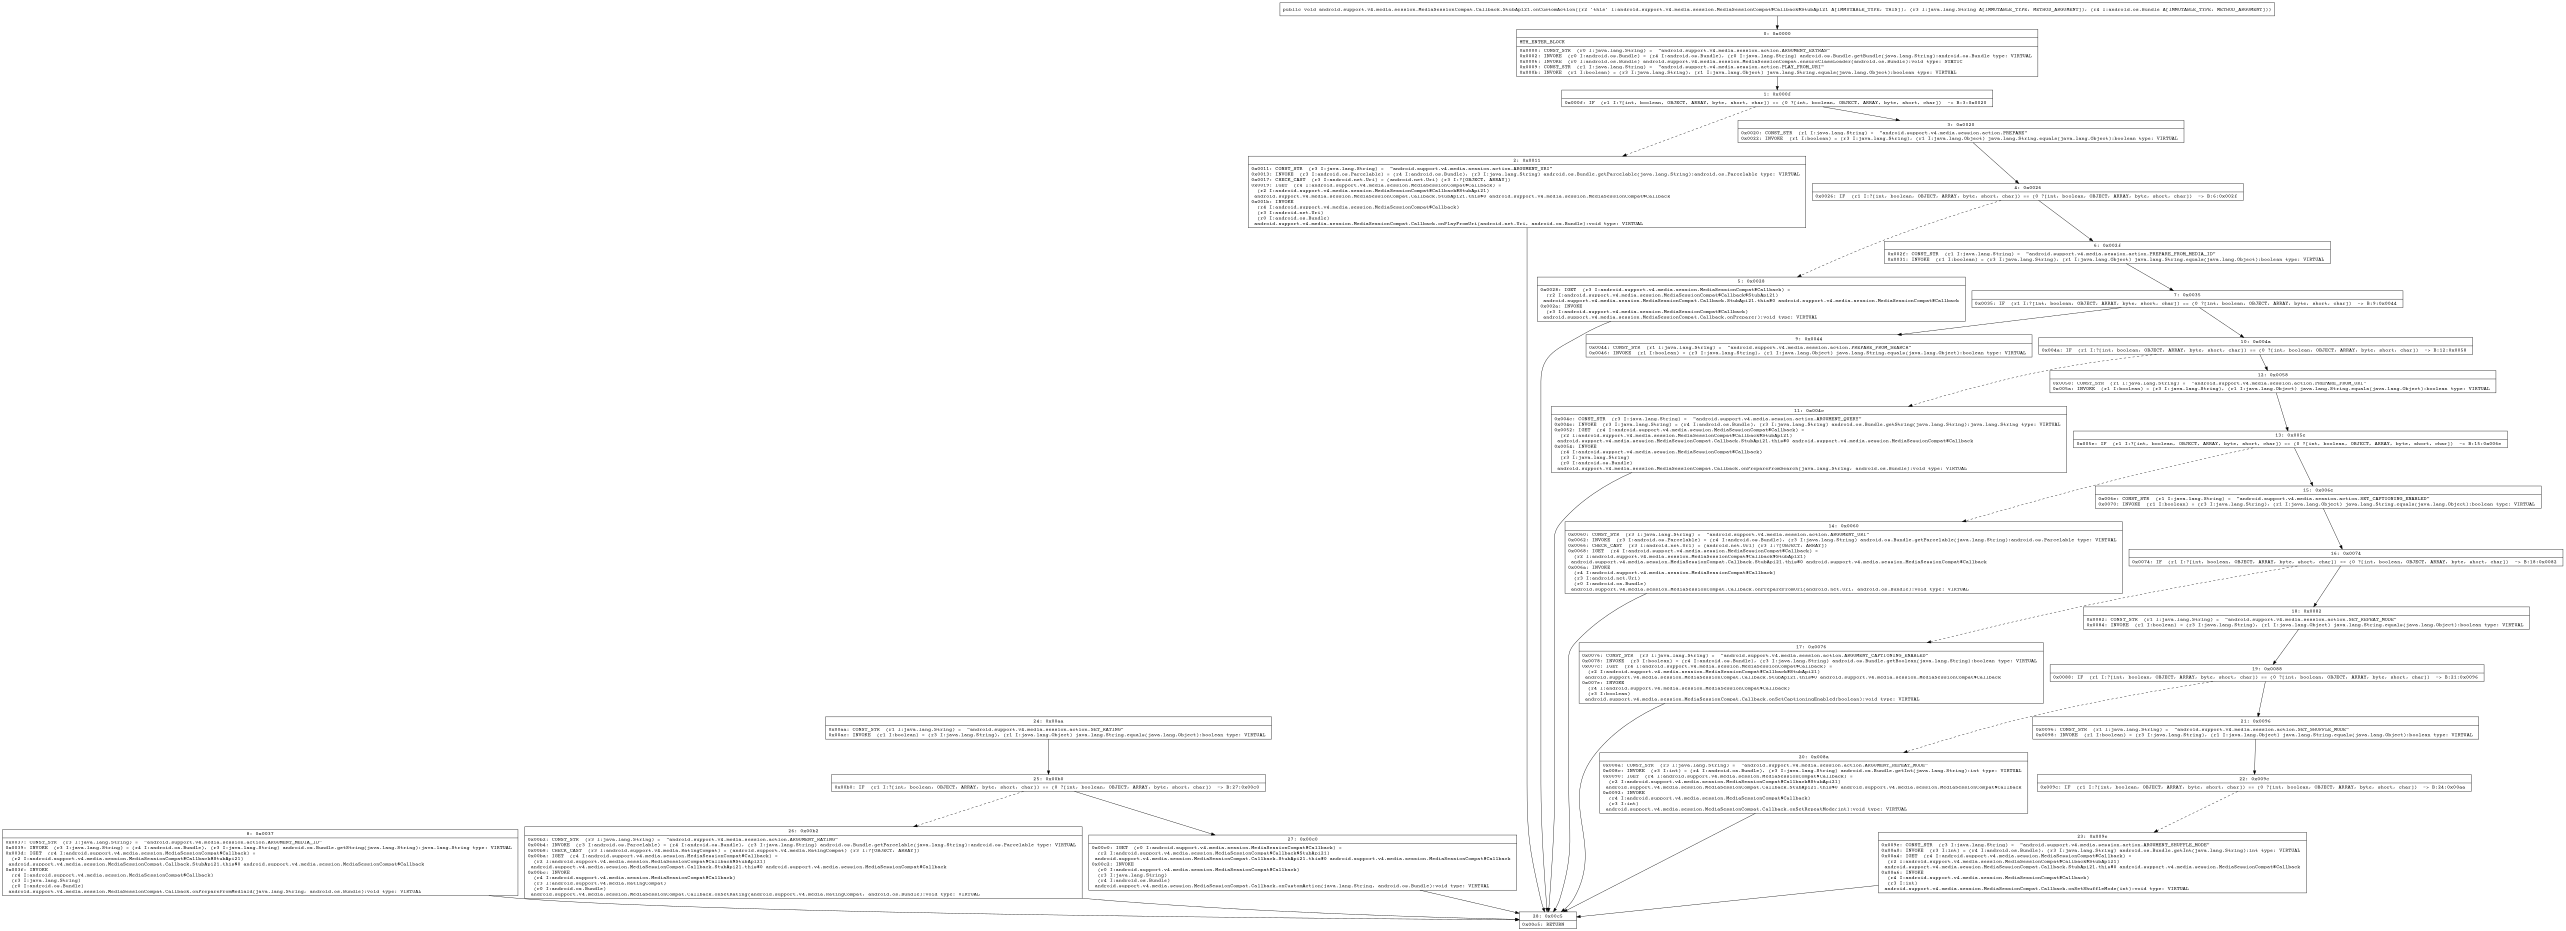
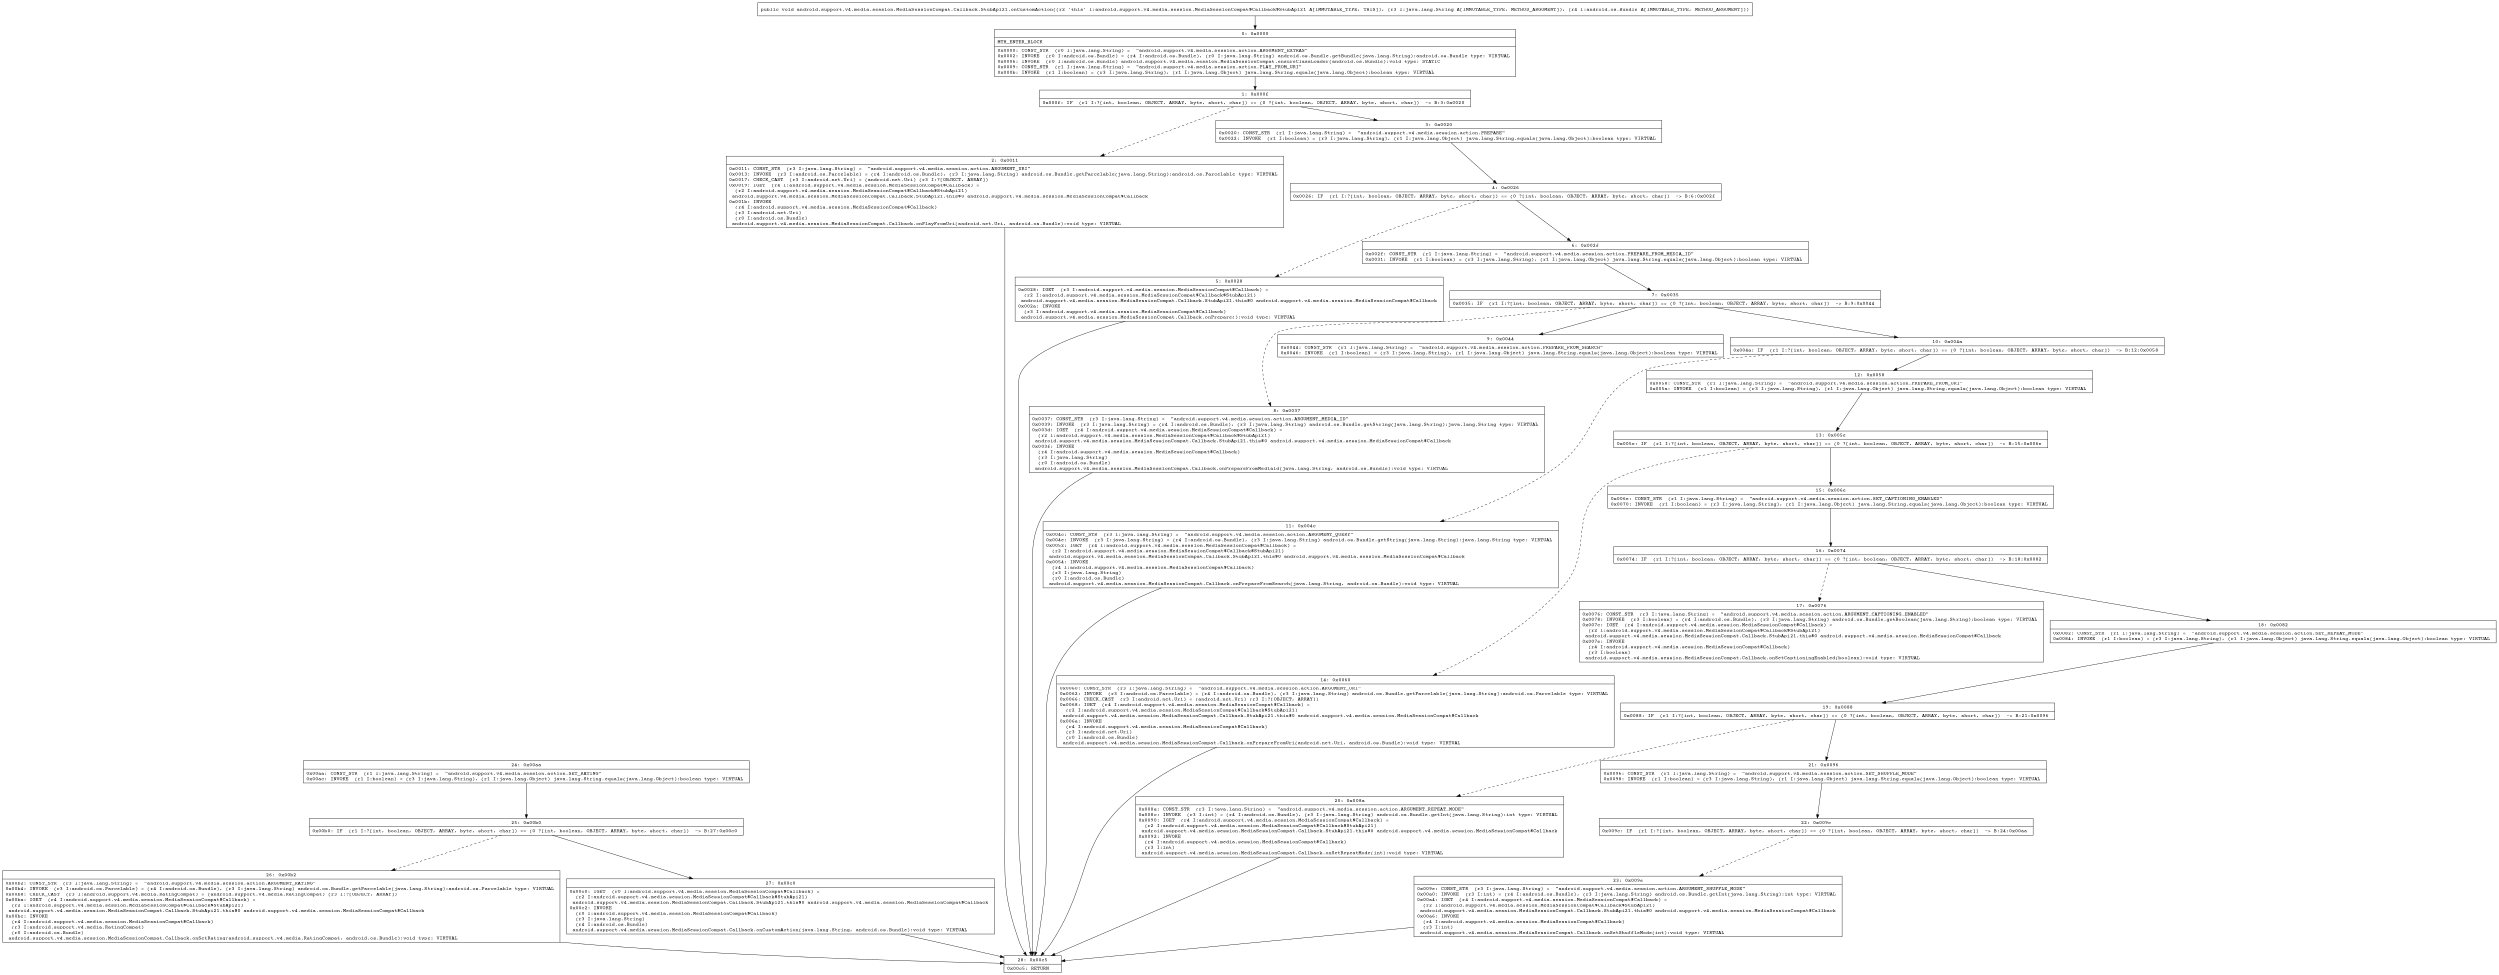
edge "7: 0x0035" -> "8: 0x0037": added
edge "17: 0x0076" -> "28: 0x00c5": removed
